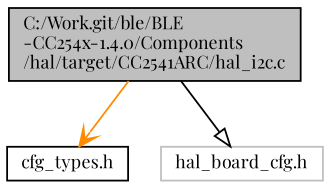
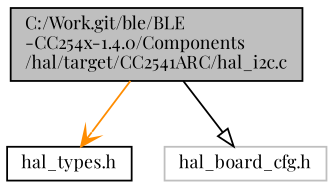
node "cfg_types.h": label "cfg_types.h" -> "hal_types.h"
